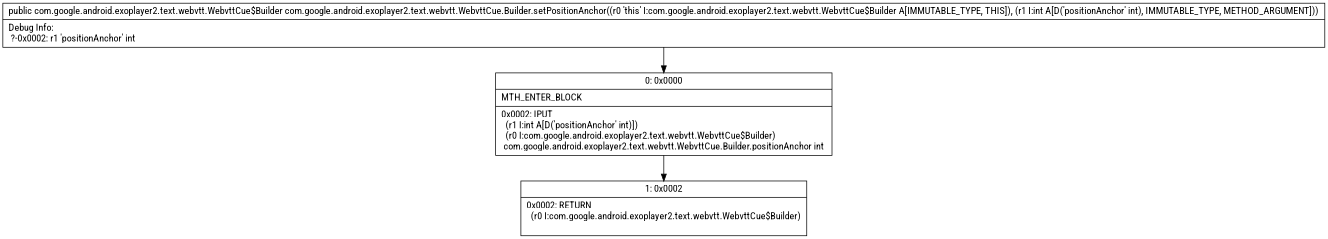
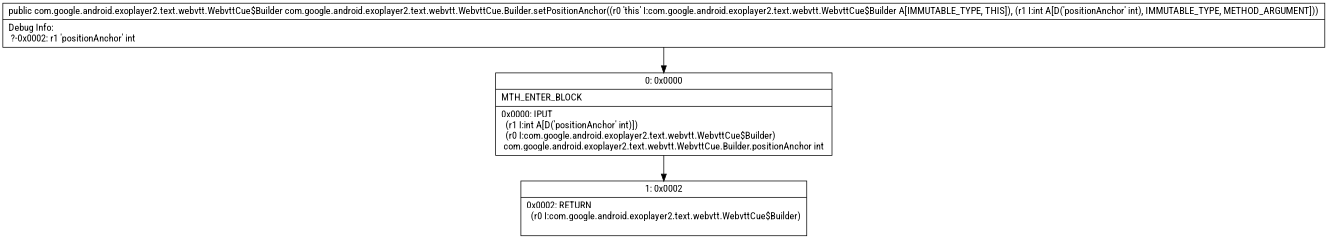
node "0: 0x0000": text "0x0002: IPUT" -> "0x0000: IPUT"
